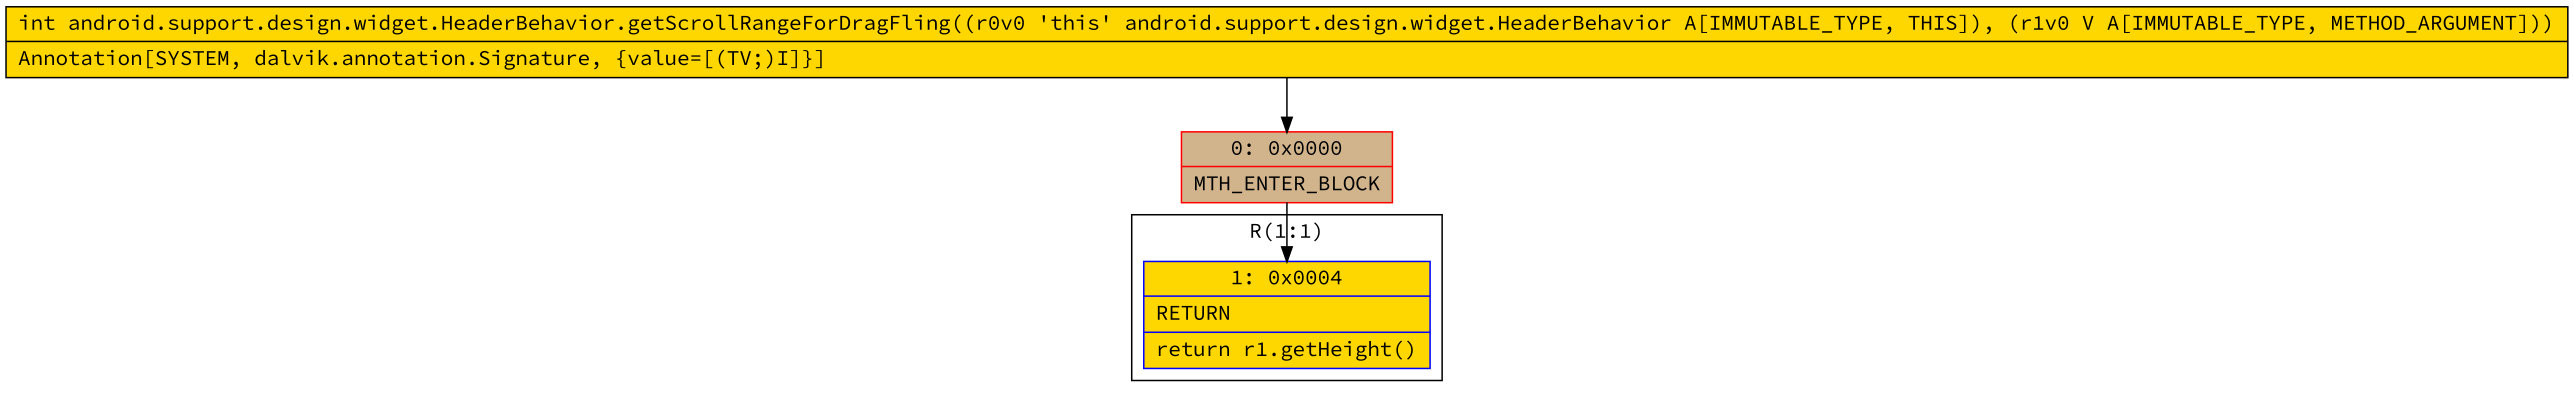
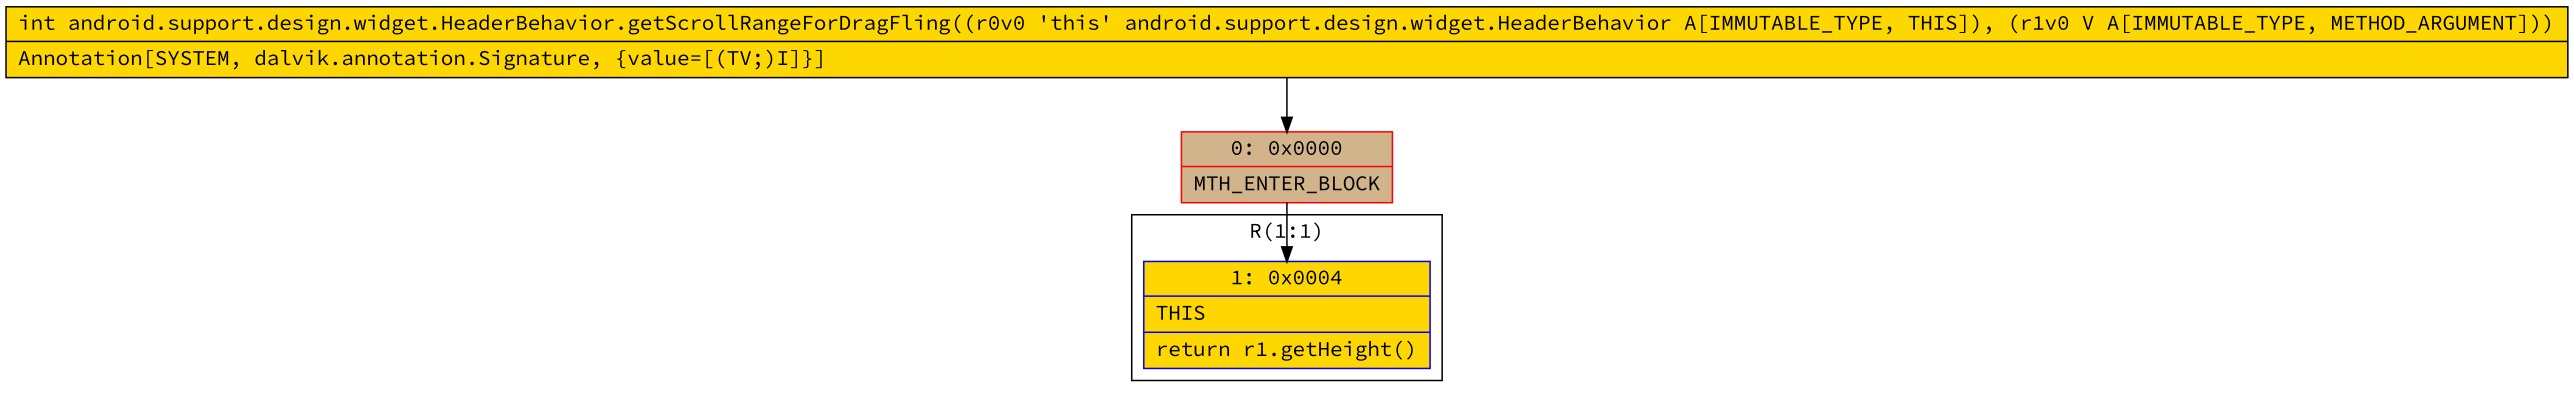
node "1: 0x0004": text "RETURN" -> "THIS"
